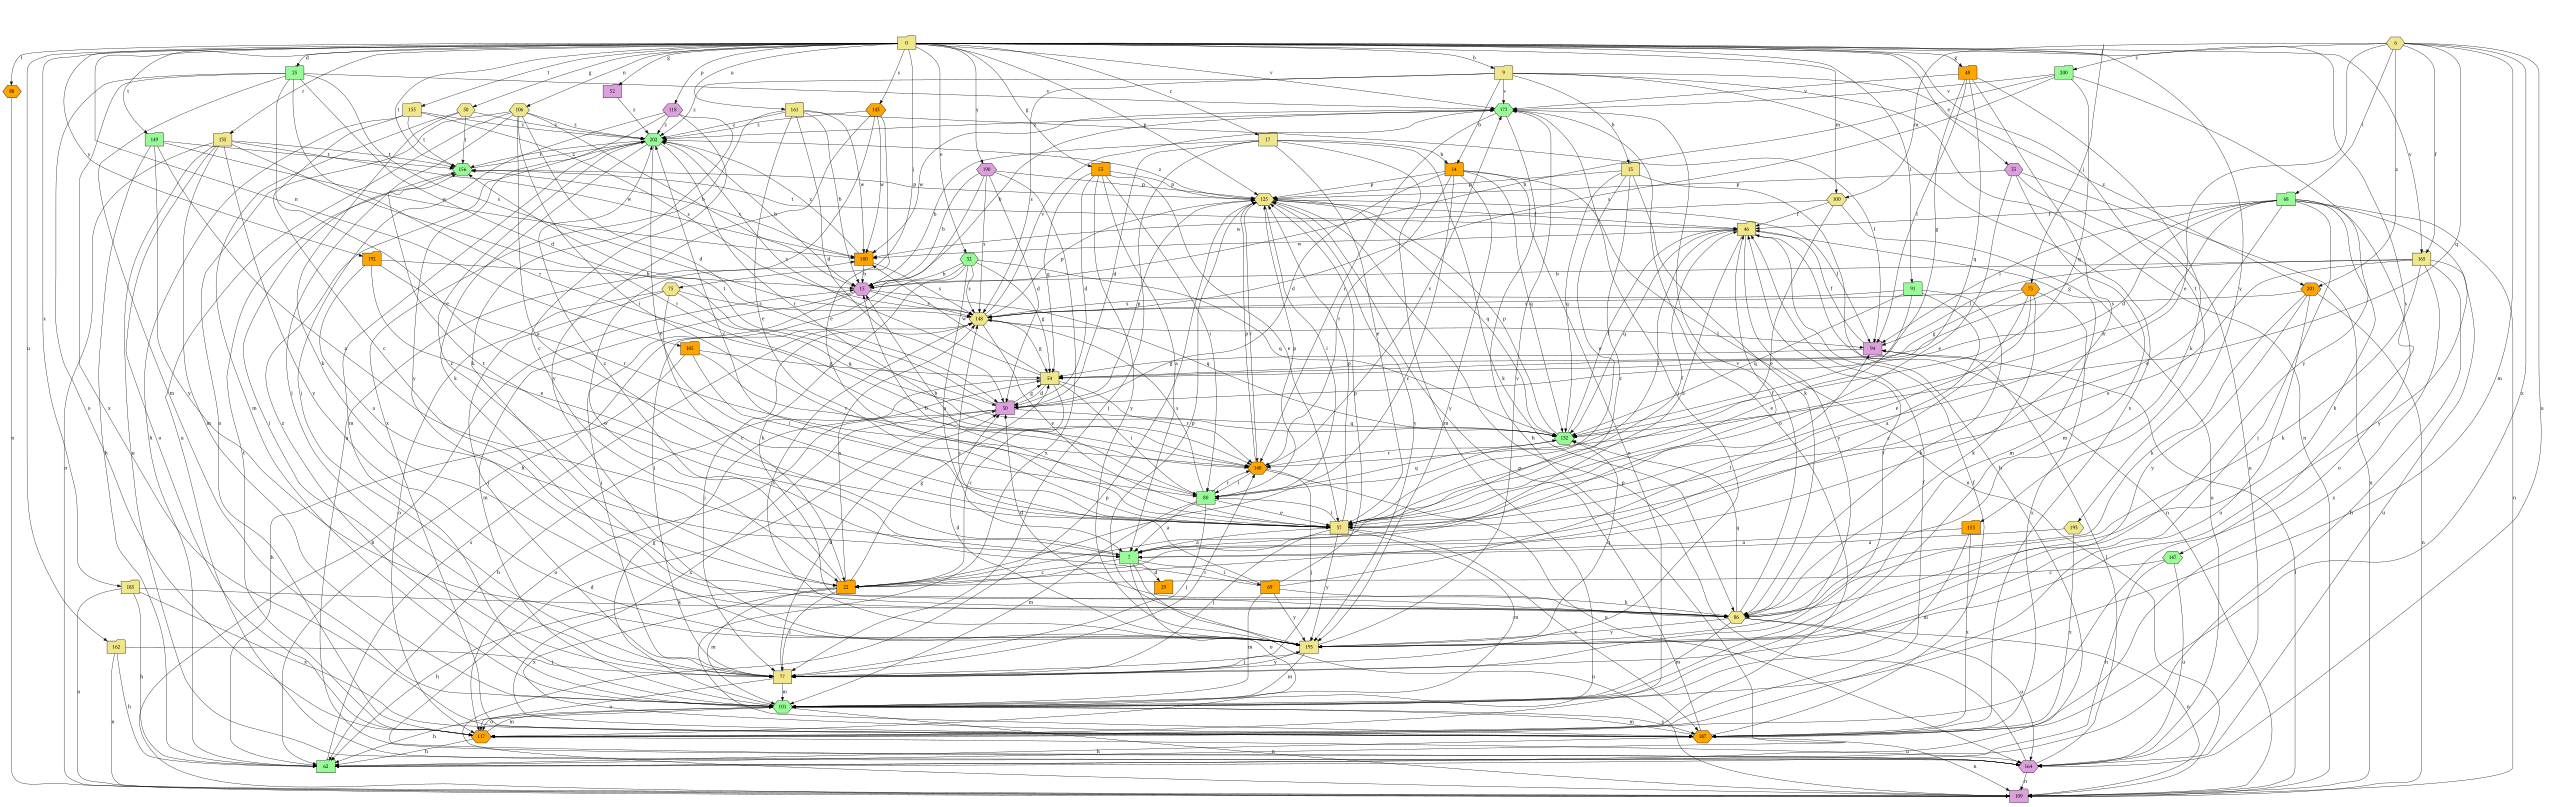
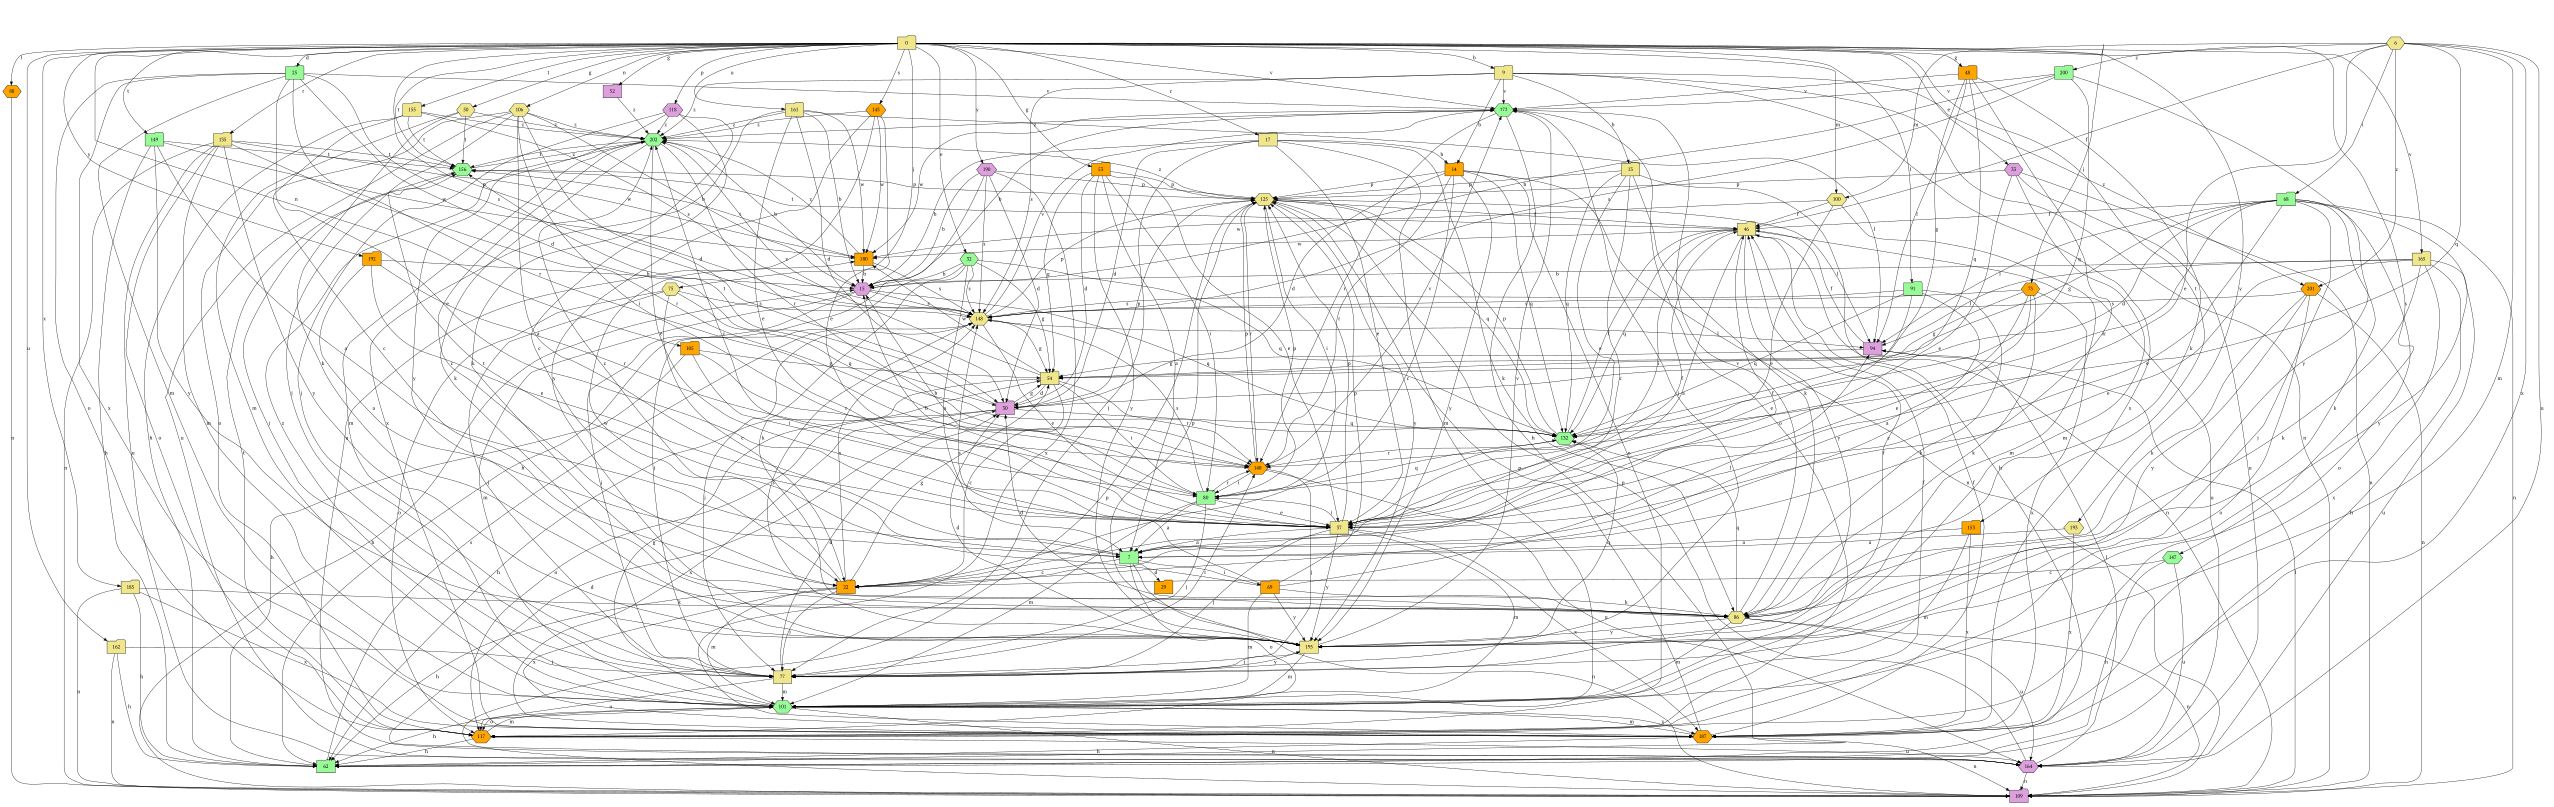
edge "0" -> "125": now "0" -> "148"
edge "6" -> "165": now "6" -> "46"
